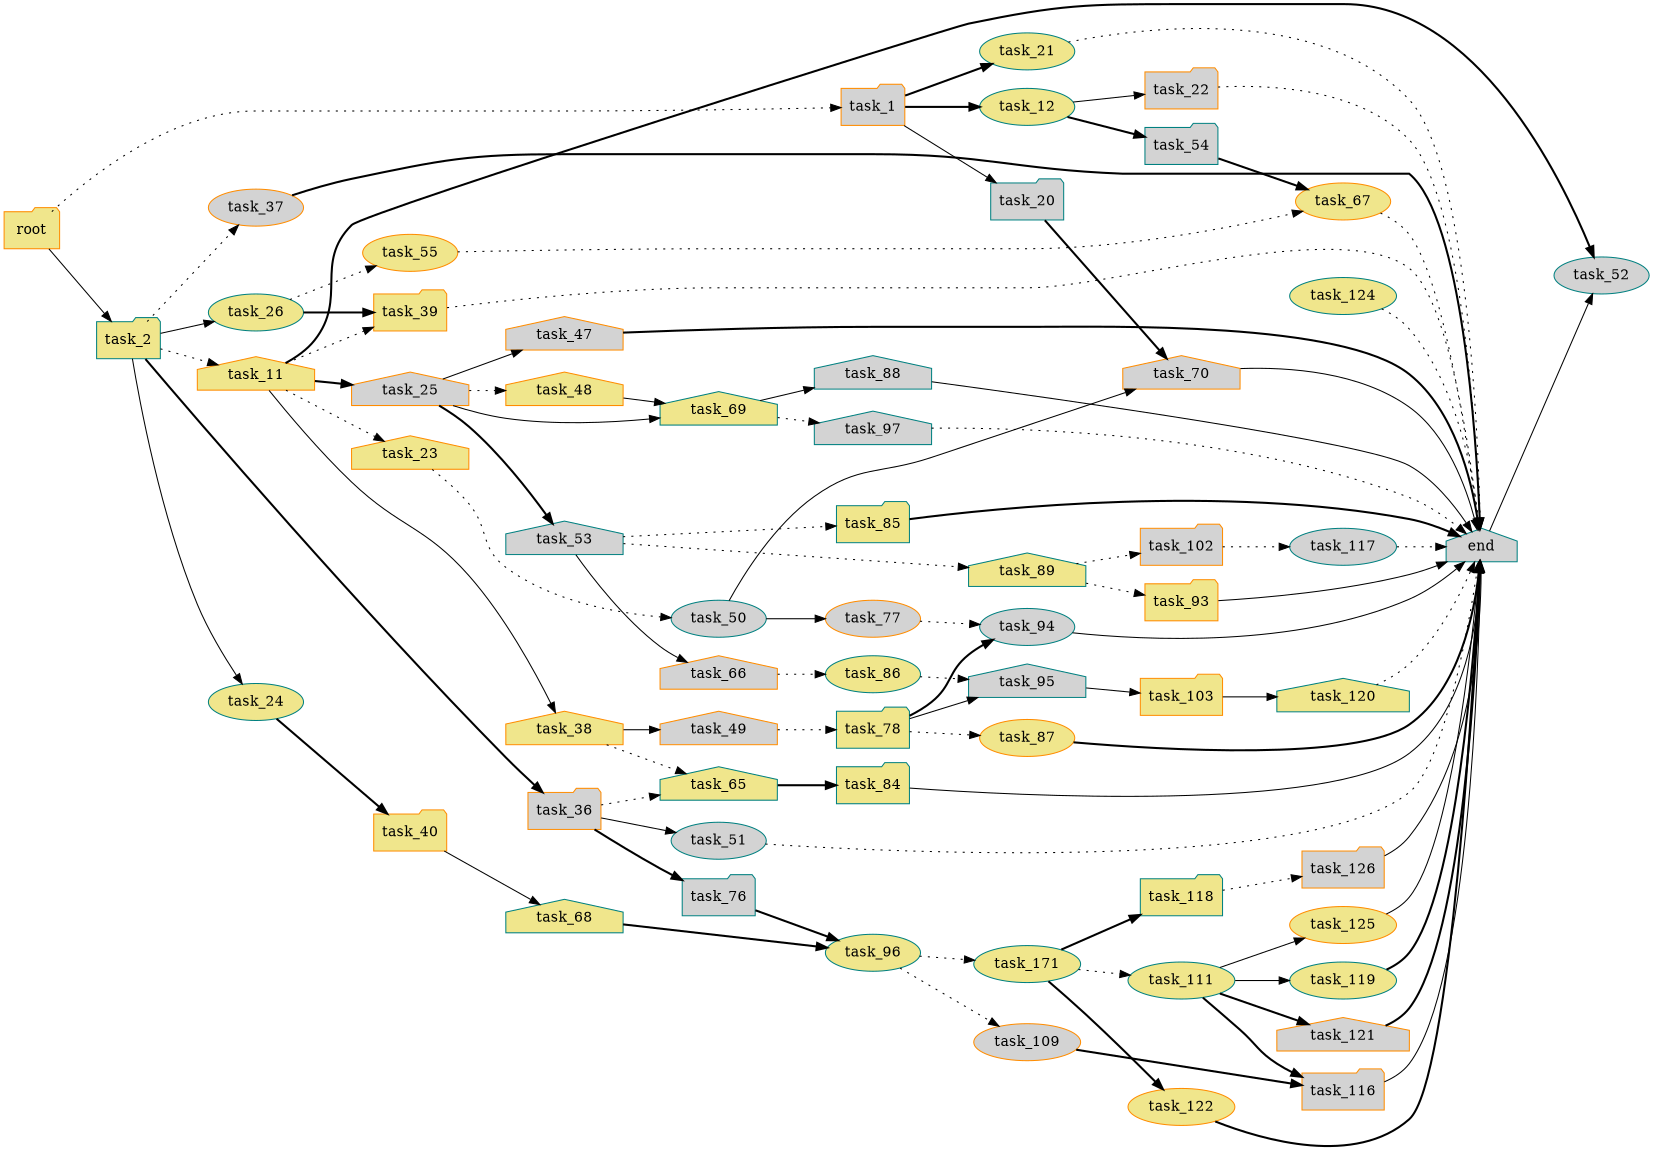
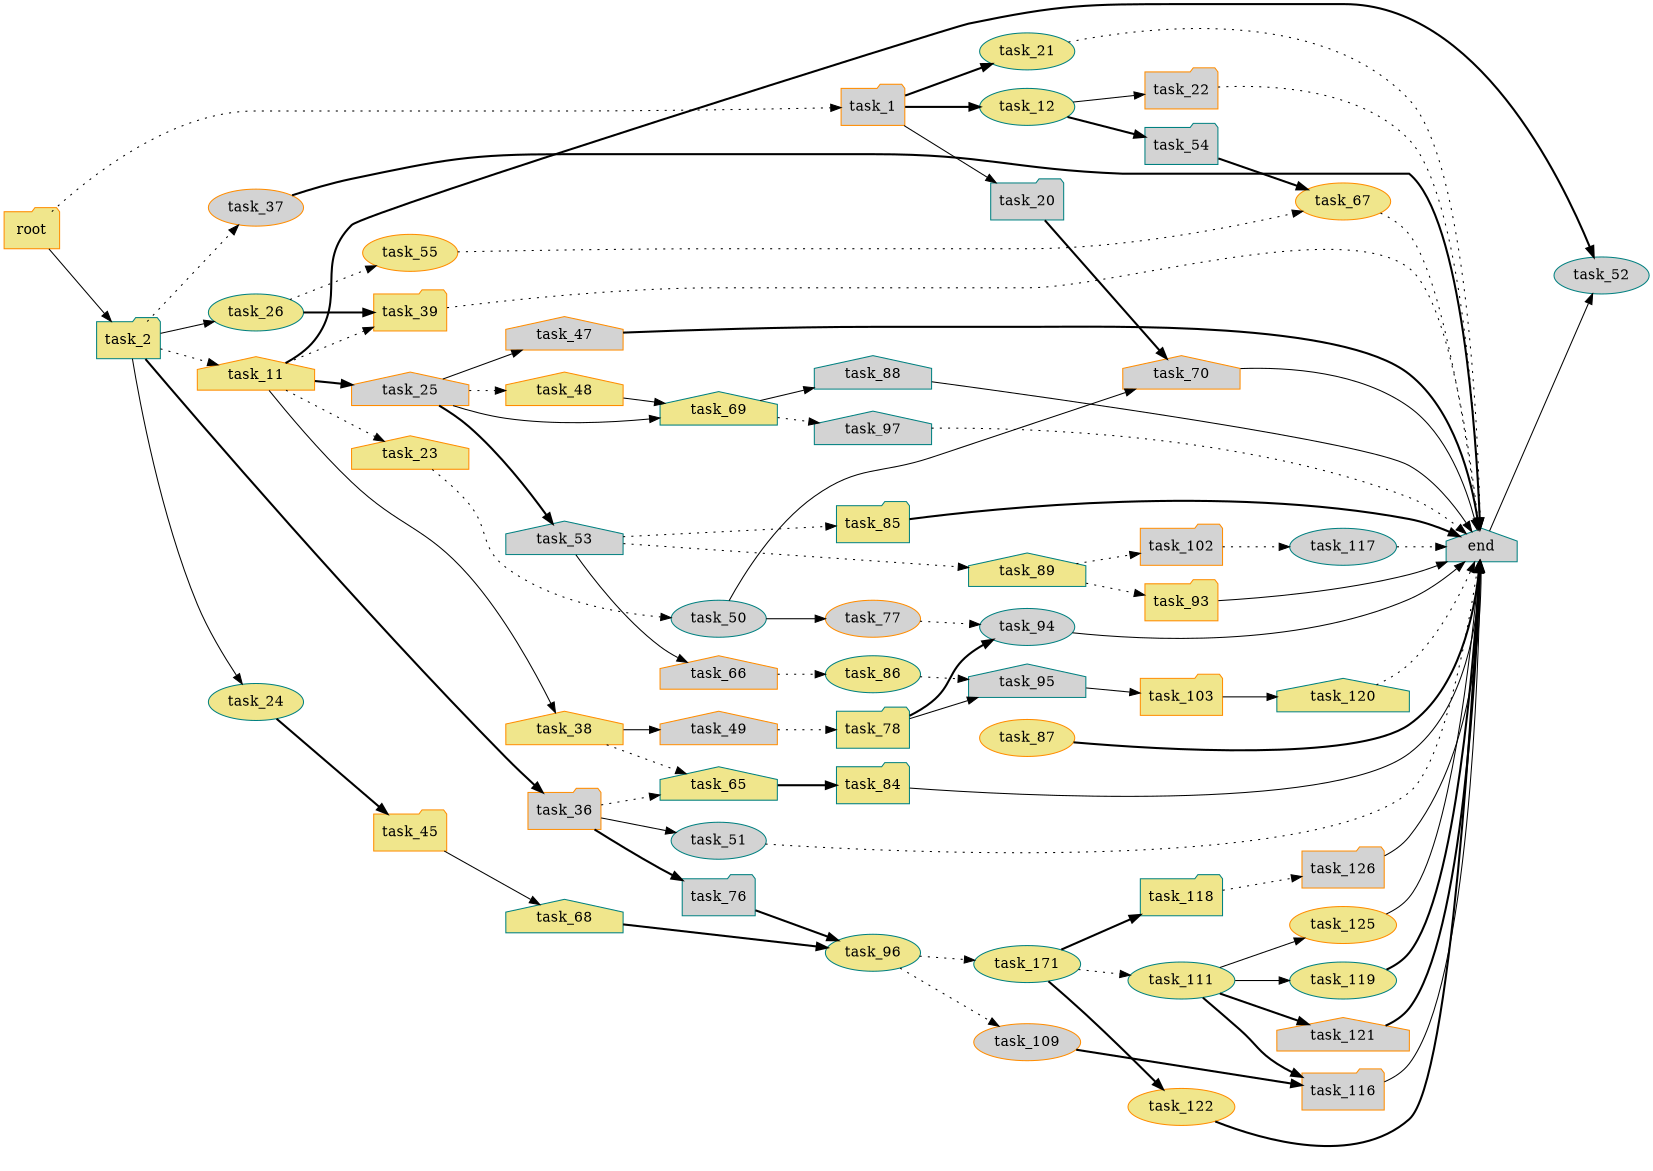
node "task_124": removed
edge "task_78" -> "task_87": removed
node "task_40": label "task_40" -> "task_45"
